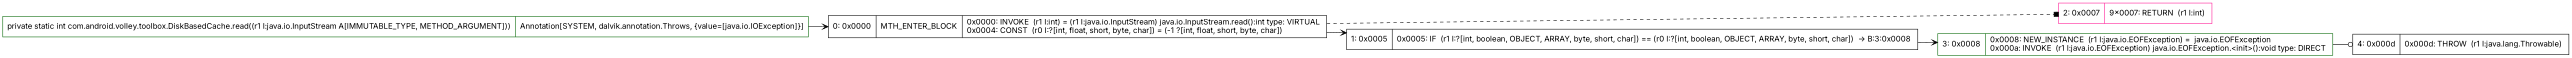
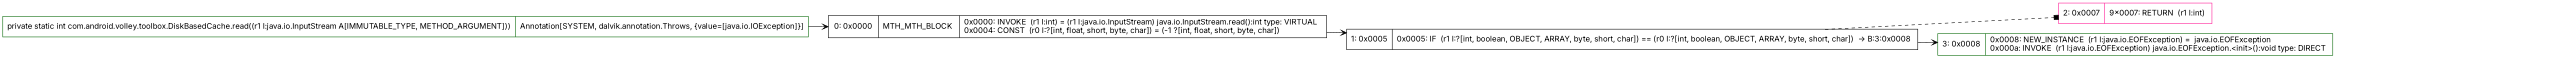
edge "0: 0x0000" -> "2: 0x0007": now "1: 0x0005" -> "2: 0x0007"
node "0: 0x0000": text "MTH_ENTER_BLOCK" -> "MTH_MTH_BLOCK"
node "4: 0x000d": removed
